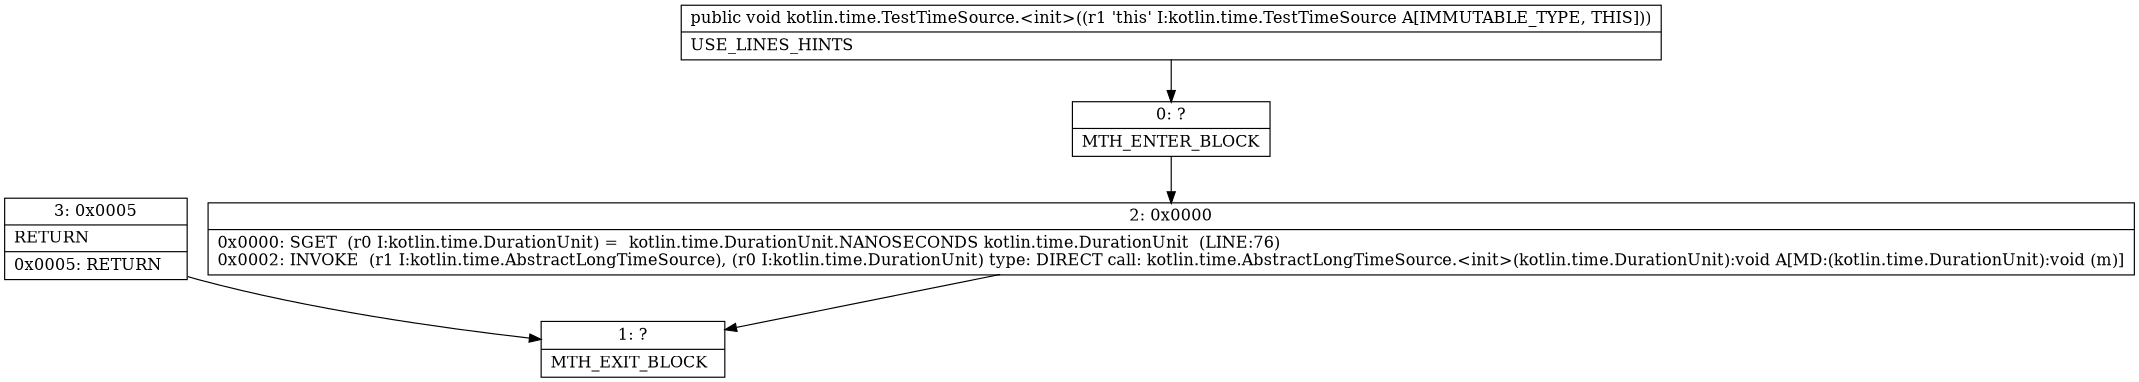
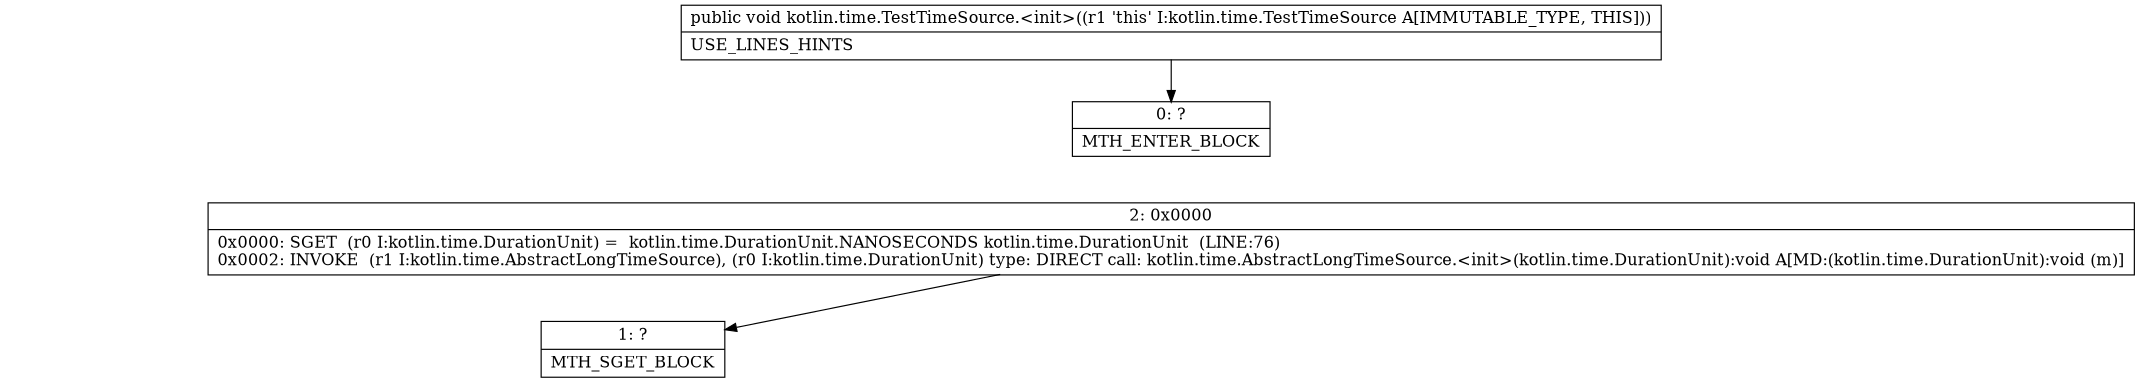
edge "0: ?" -> "2: 0x0000": removed
node "3: 0x0005": removed
node "1: ?": text "MTH_EXIT_BLOCK" -> "MTH_SGET_BLOCK"
